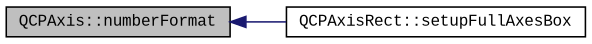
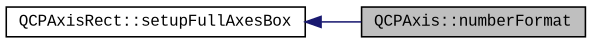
edge "QCPAxisRect::setupFullAxesBox" -> "QCPAxis::numberFormat": reversed
